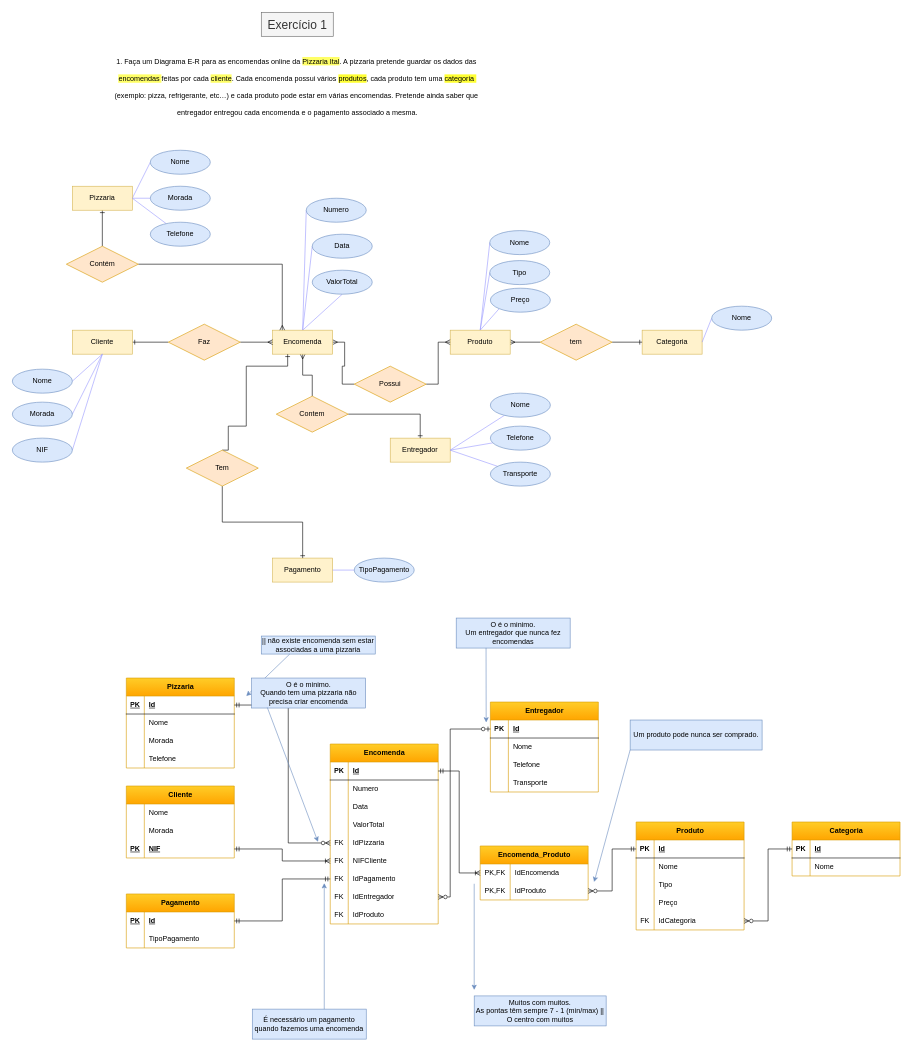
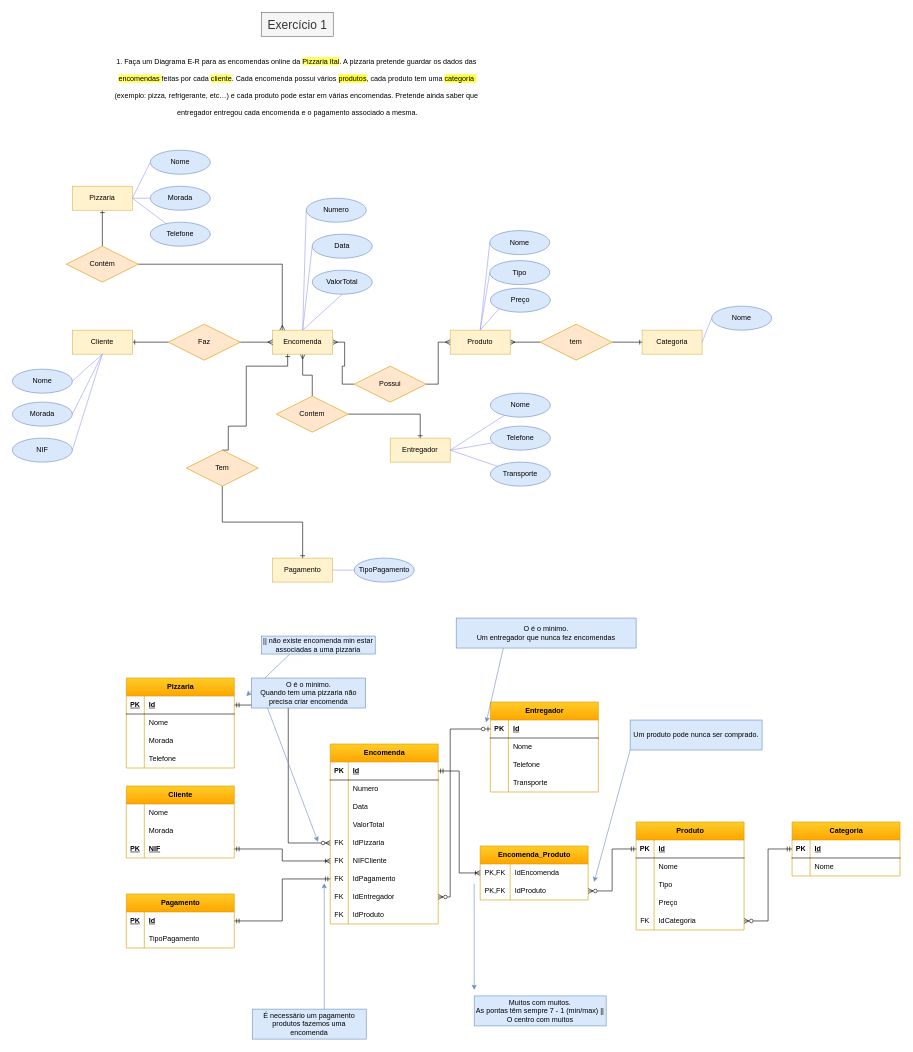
node "O é o minimo. Um entregador que nunca fez encomendas": size 114x30 -> 180x30
node "|| não existe encomenda sem estar associadas a uma pizzaria": label "|| não existe encomenda sem estar associadas a uma pizzaria" -> "|| não existe encomenda min estar associadas a uma pizzaria"
node "É necessário um pagamento quando fazemos uma encomenda": label "É necessário um pagamento quando fazemos uma encomenda" -> "É necessário um pagamento produtos fazemos uma encomenda"
